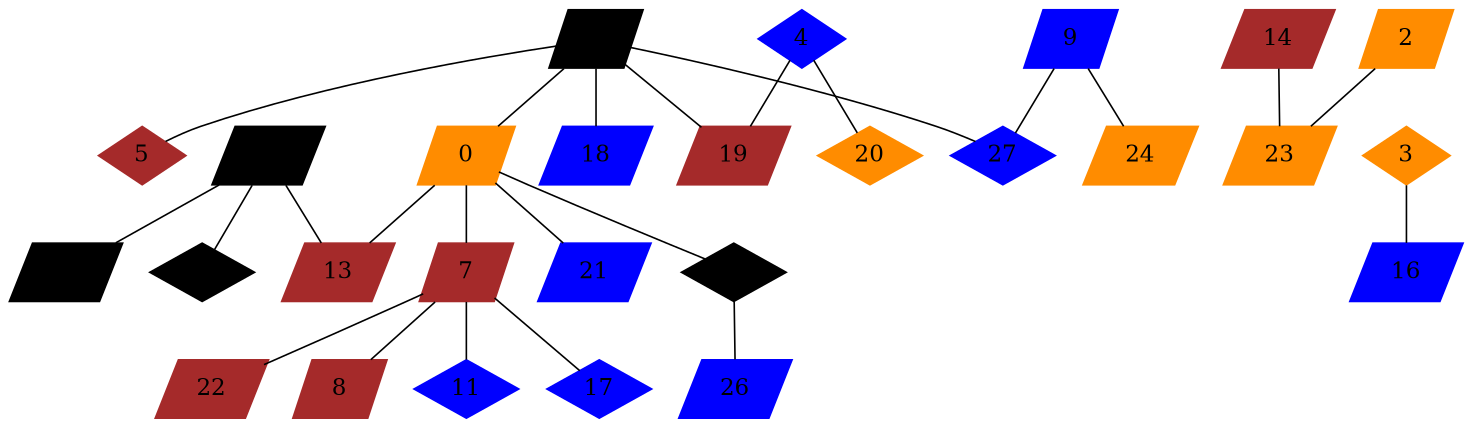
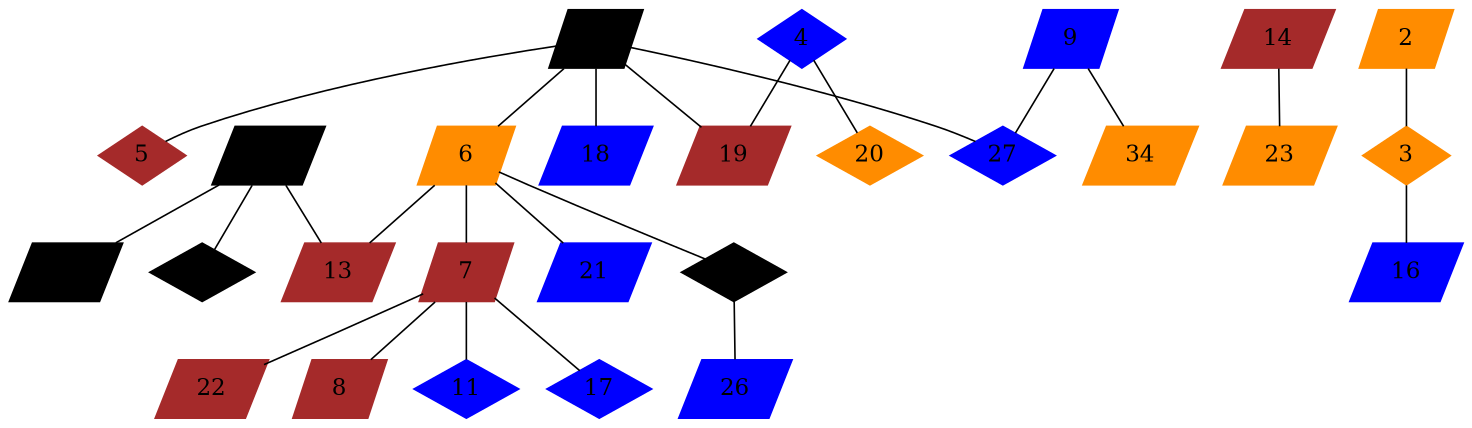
edge "2" -- "23": now "2" -- "3"
node "0": label "0" -> "6"
node "24": label "24" -> "34"
